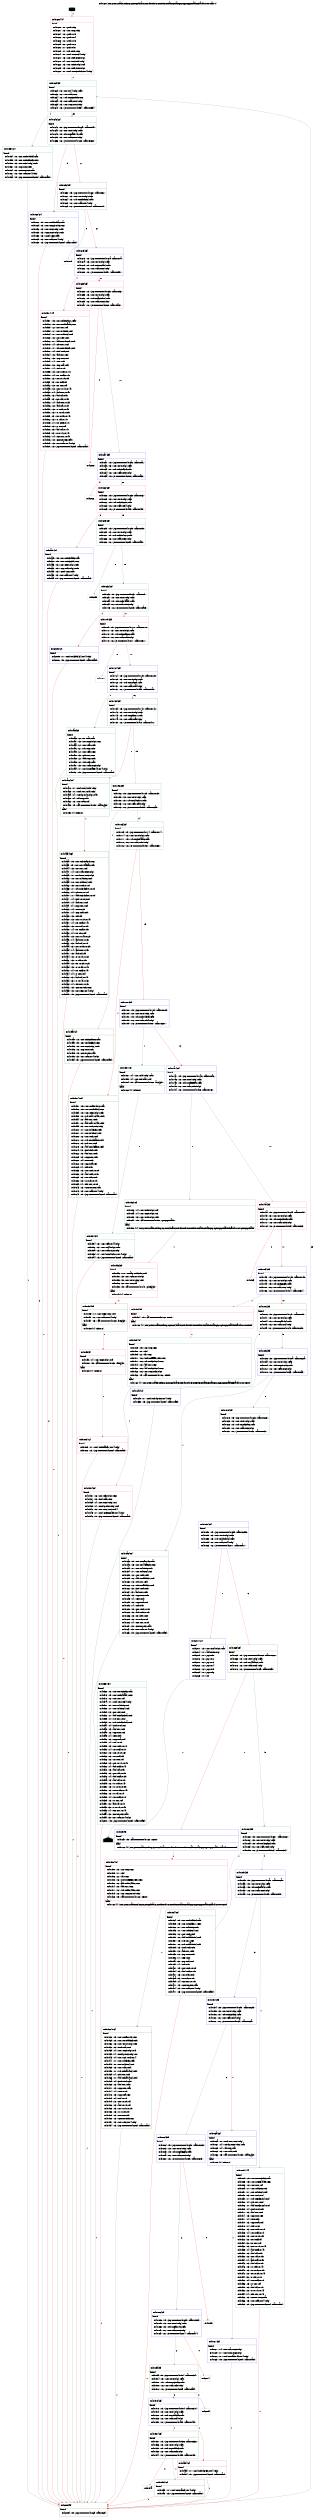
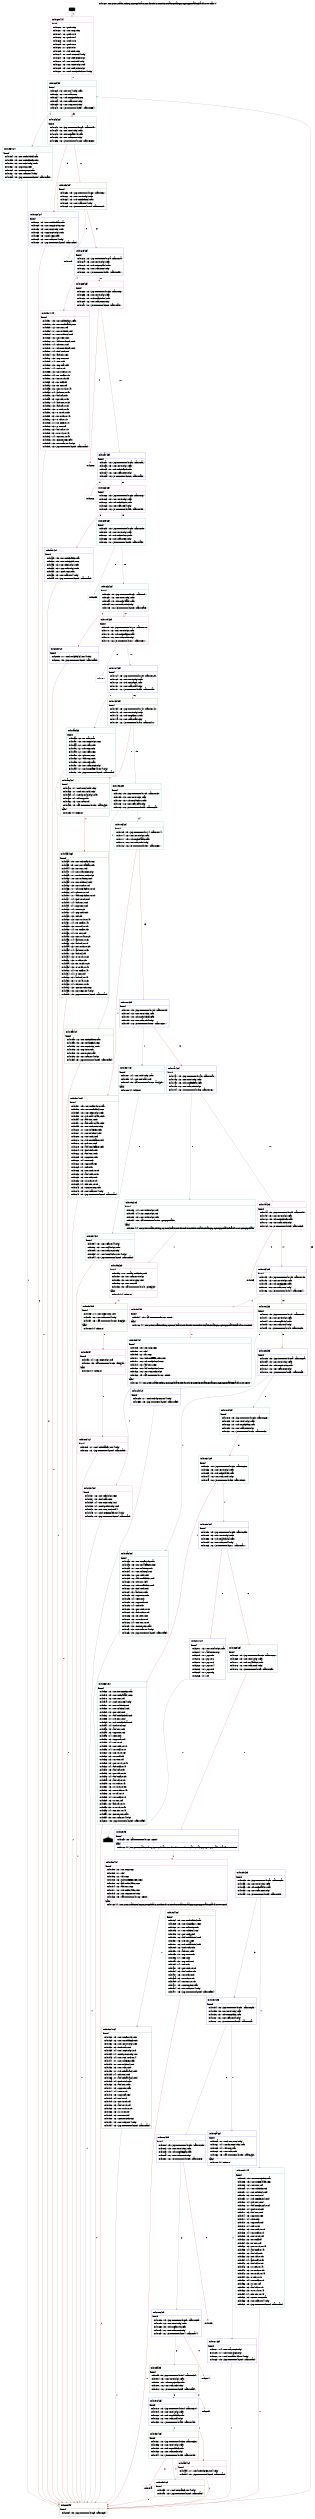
node "0x401837 [25]": added
node "0x401882 [25]": removed
